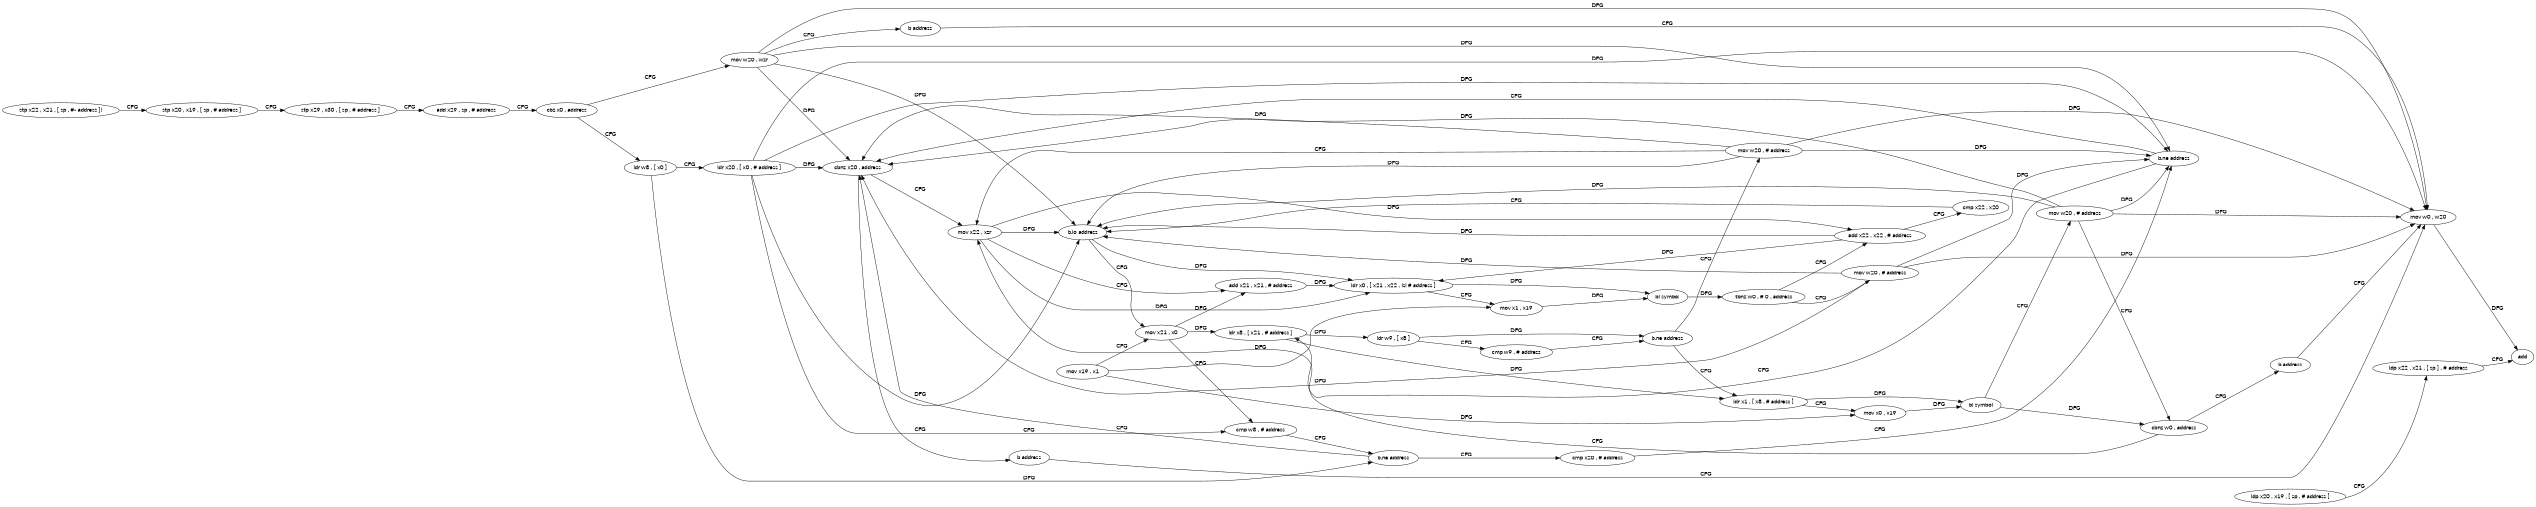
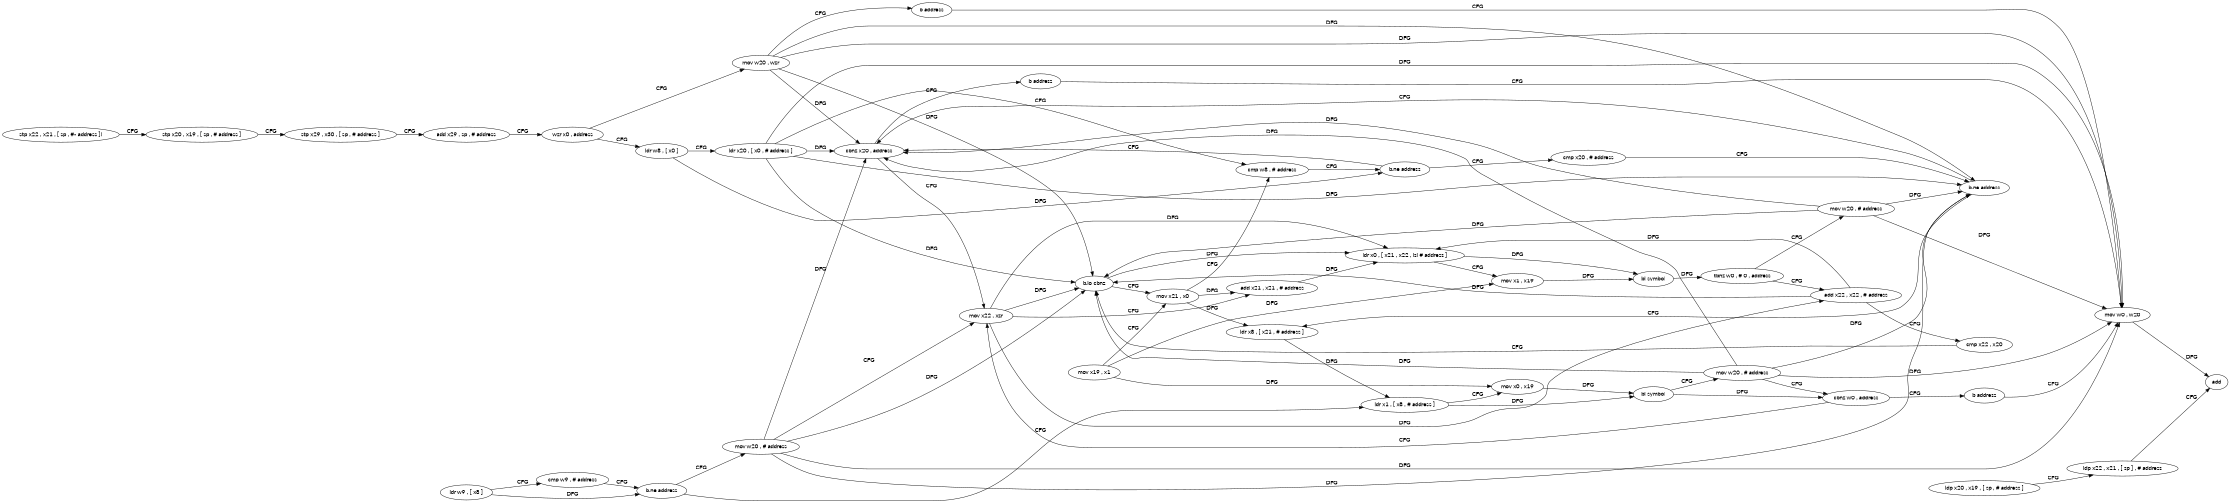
node "cbz x0 , address": label "cbz x0 , address" -> "wzr x0 , address"
node "b.lo address": label "b.lo address" -> "b.lo cbnz"
edge "ldr x8 , [ x21 , # address ]" -> "ldr w9 , [ x8 ]": removed, label "DFG"
